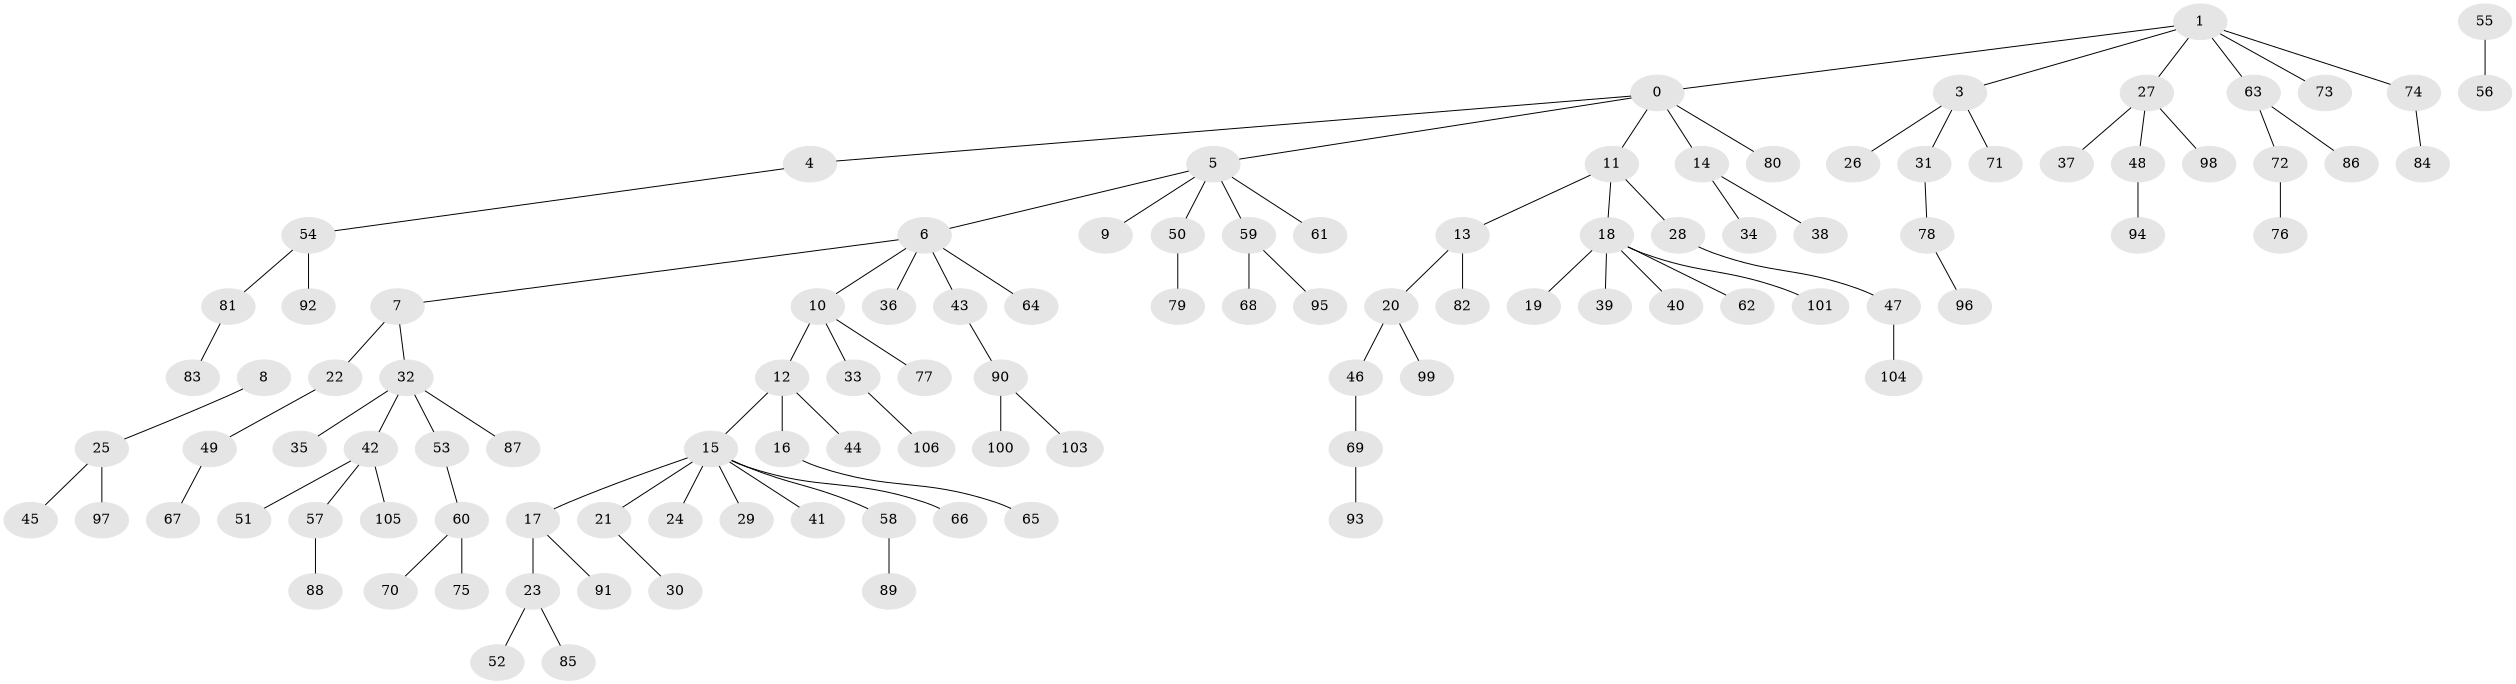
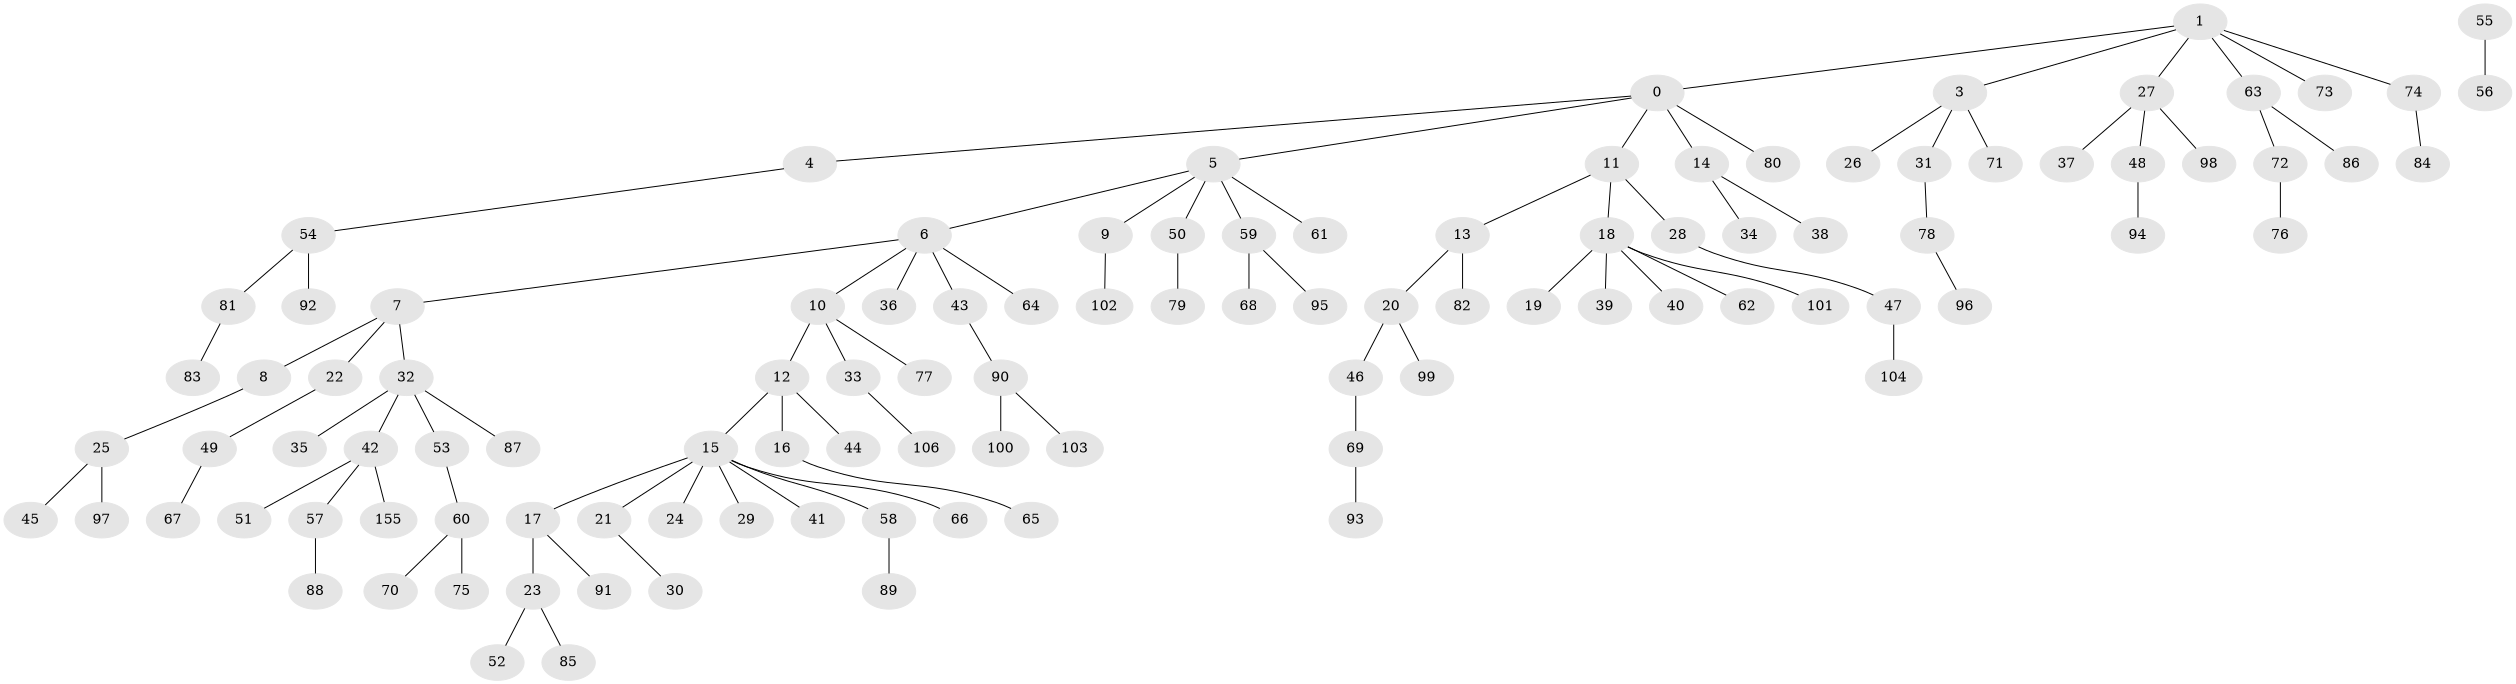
node "102": added
edge "7" -- "8": added
node "105": label "105" -> "155"
